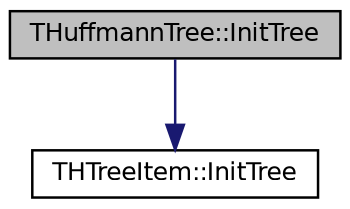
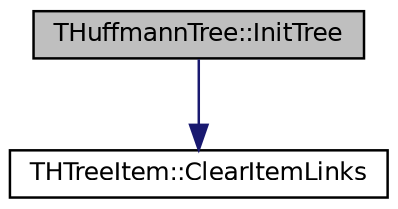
node "THTreeItem::InitTree": label "THTreeItem::InitTree" -> "THTreeItem::ClearItemLinks"
